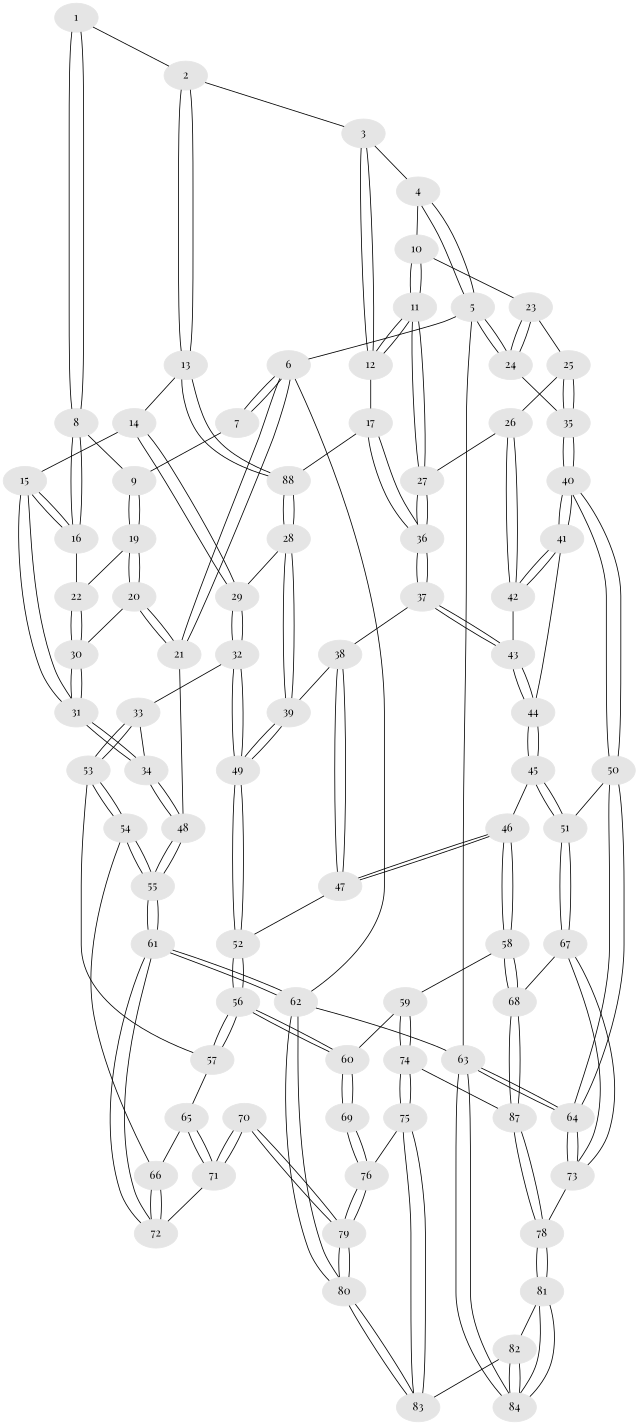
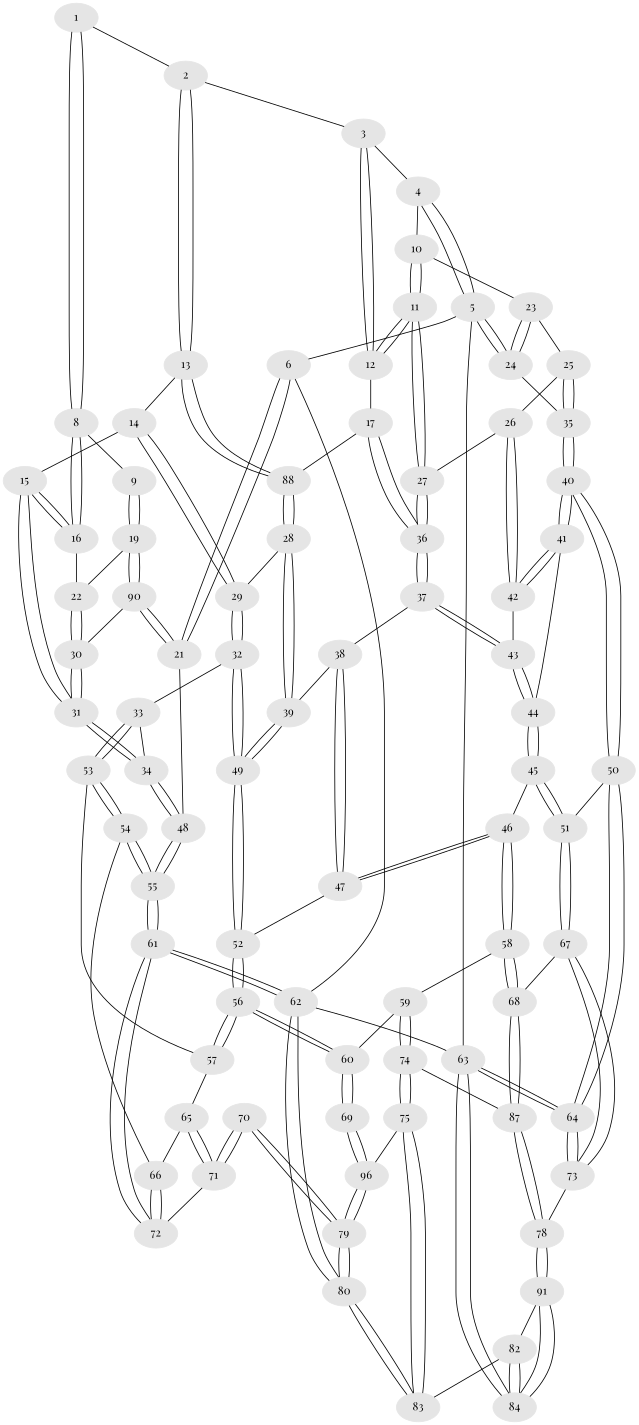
node "7": removed
node "20": label "20" -> "90"
node "76": label "76" -> "96"
node "81": label "81" -> "91"
